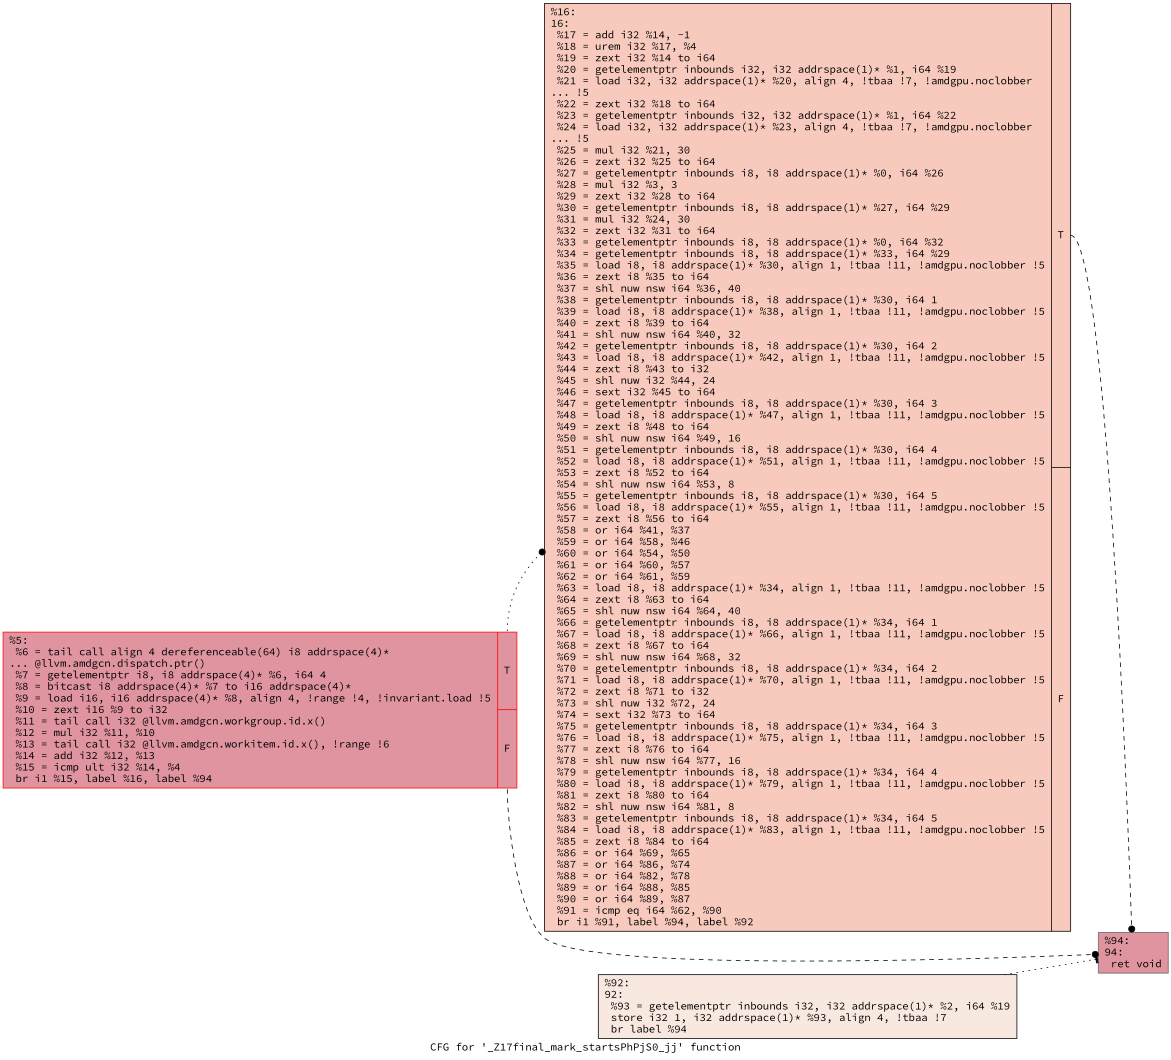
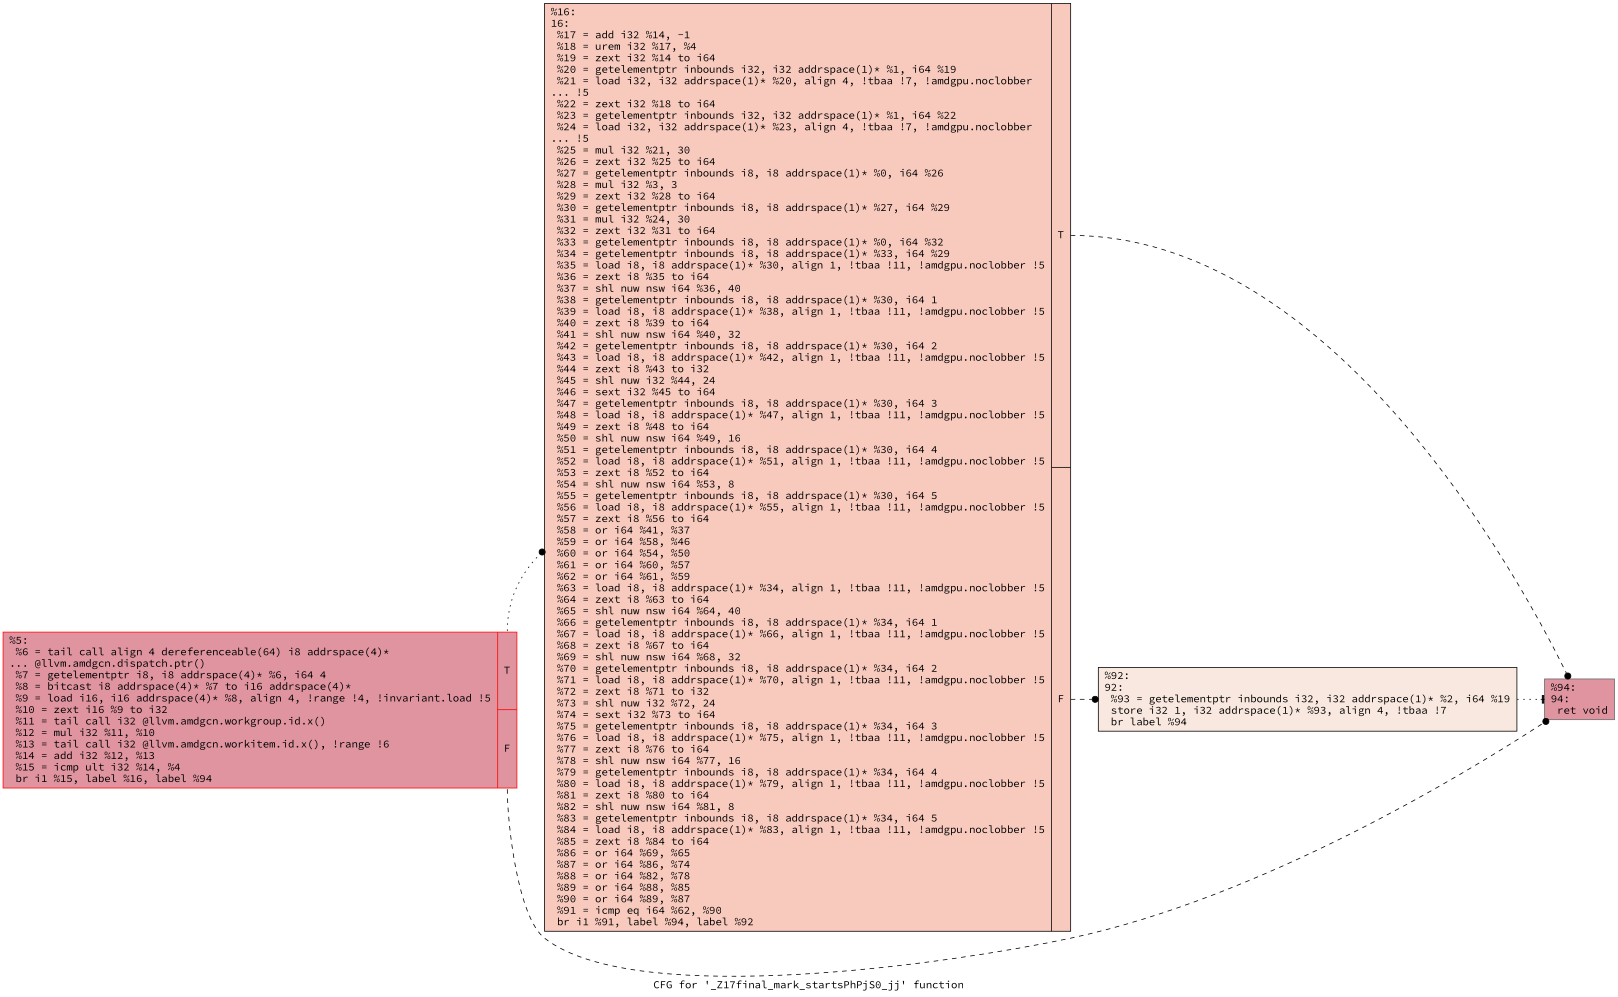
edge "%16:" -> "%92:": added
